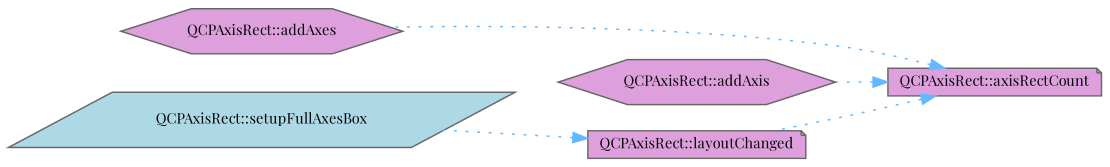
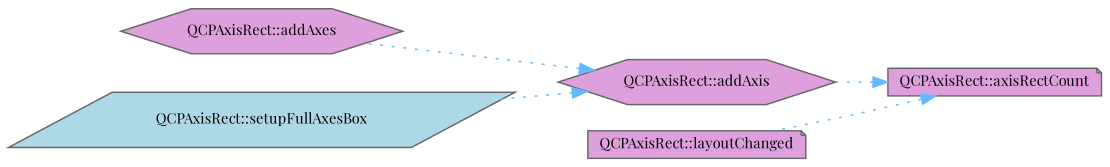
edge "QCPAxisRect::addAxes" -> "QCPAxisRect::axisRectCount": now "QCPAxisRect::addAxes" -> "QCPAxisRect::addAxis"
edge "QCPAxisRect::setupFullAxesBox" -> "QCPAxisRect::layoutChanged": now "QCPAxisRect::setupFullAxesBox" -> "QCPAxisRect::addAxis"
